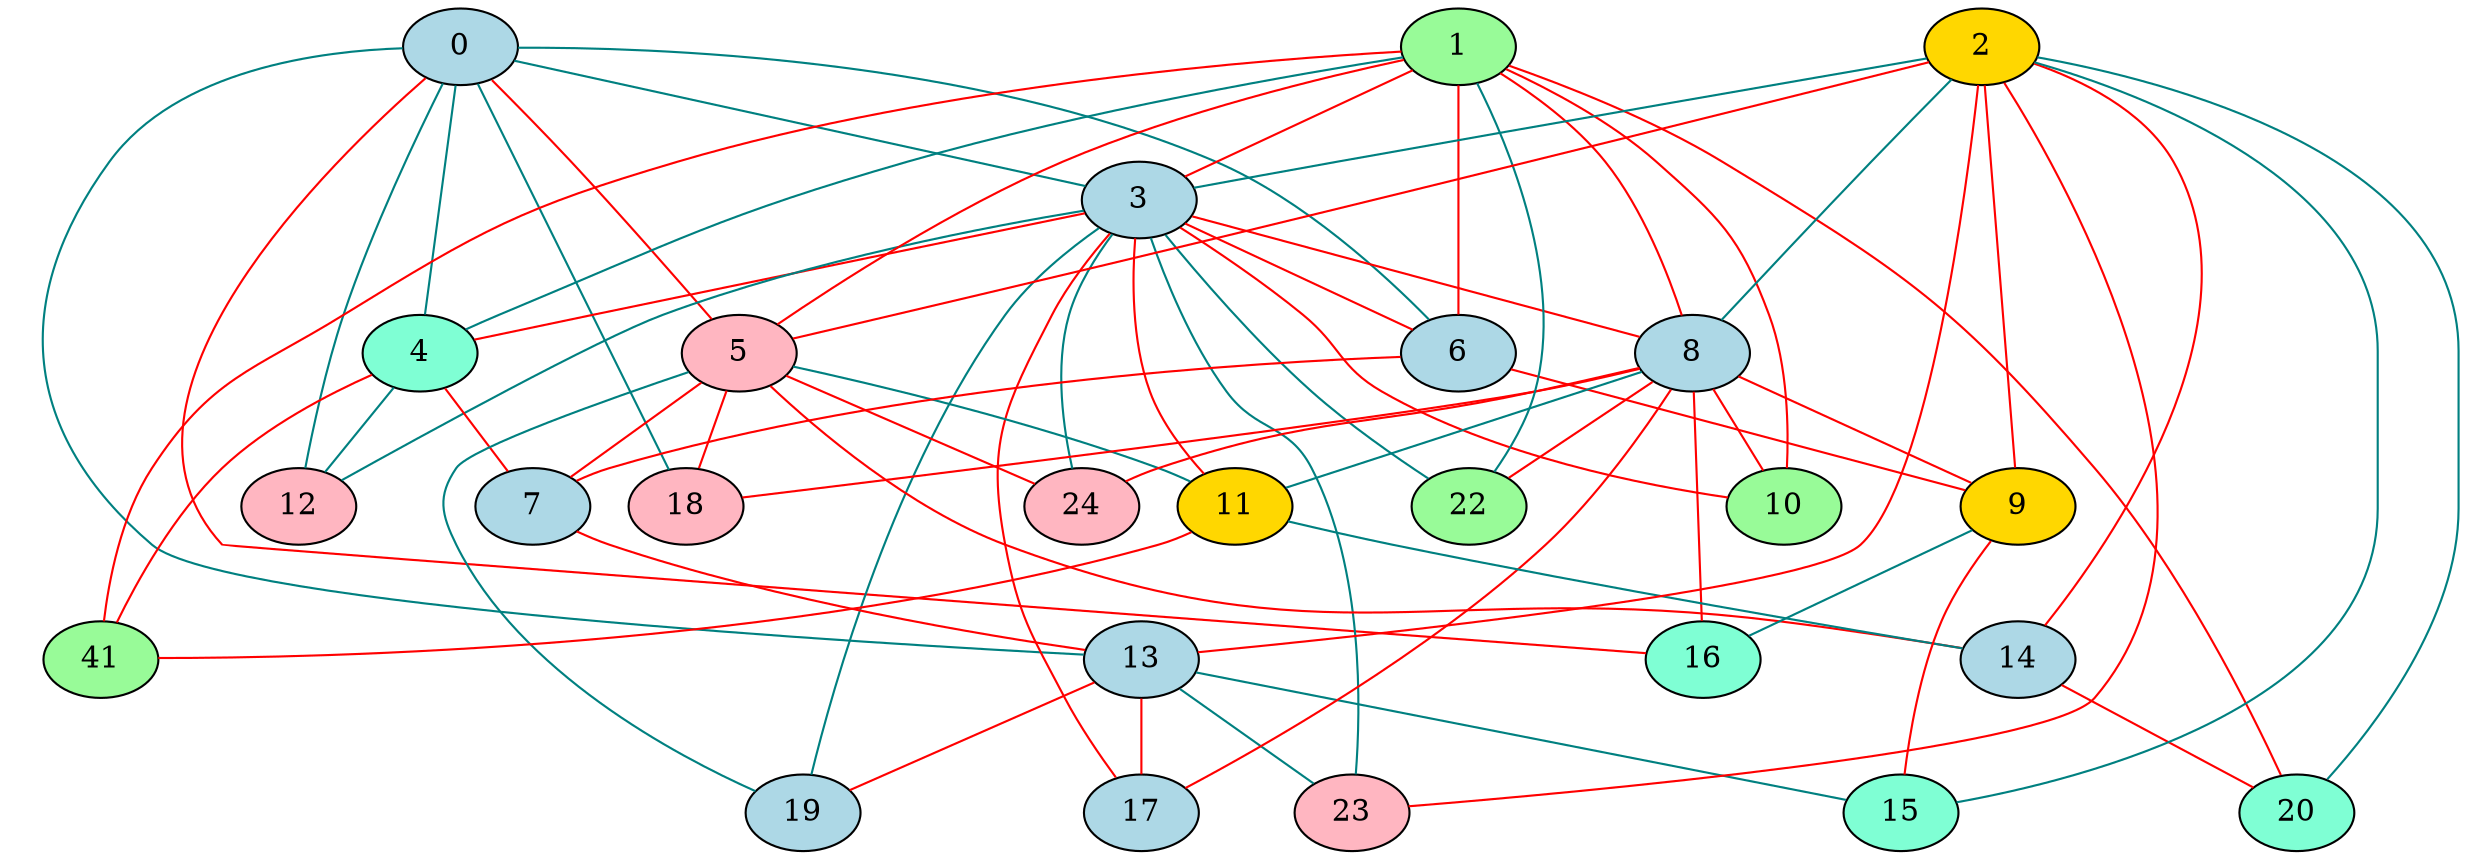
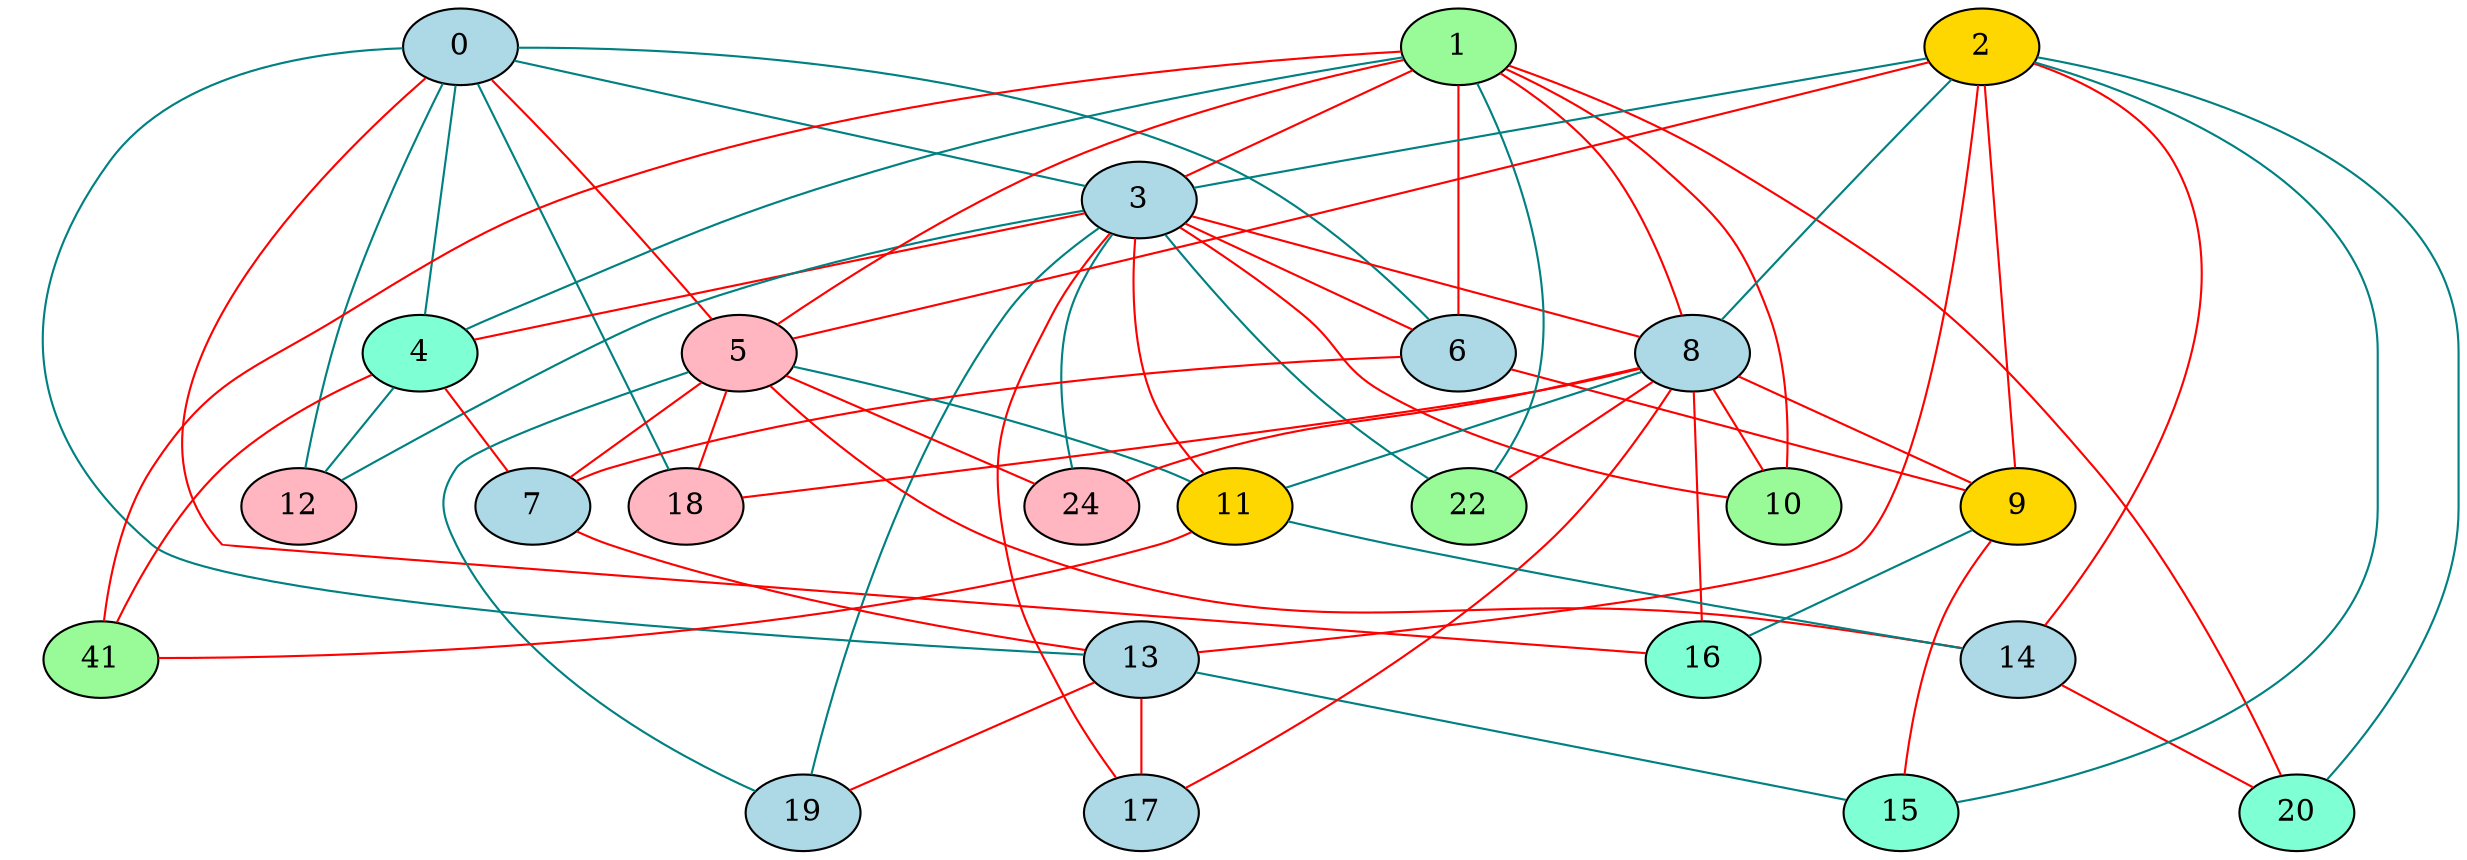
node "23": removed
